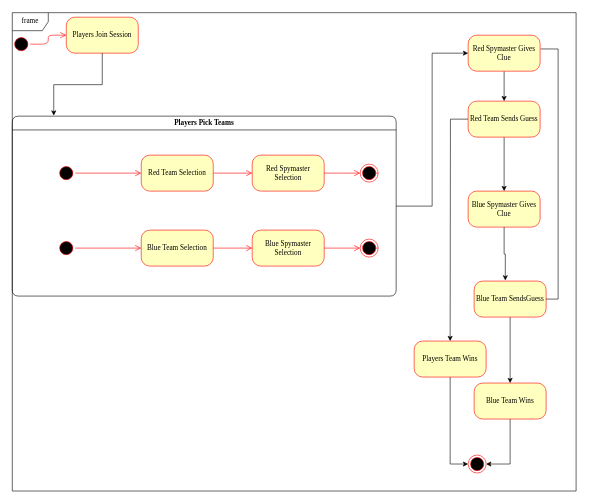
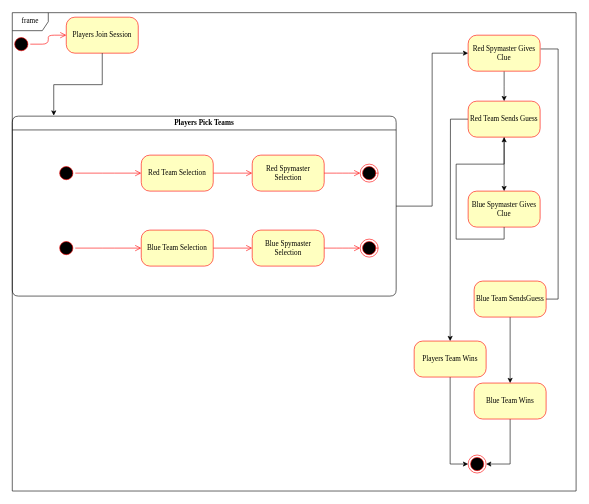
edge "Blue Spymaster Gives Clue" -> "Blue Team SendsGuess": now "Blue Spymaster Gives Clue" -> "Red Team Sends Guess"
